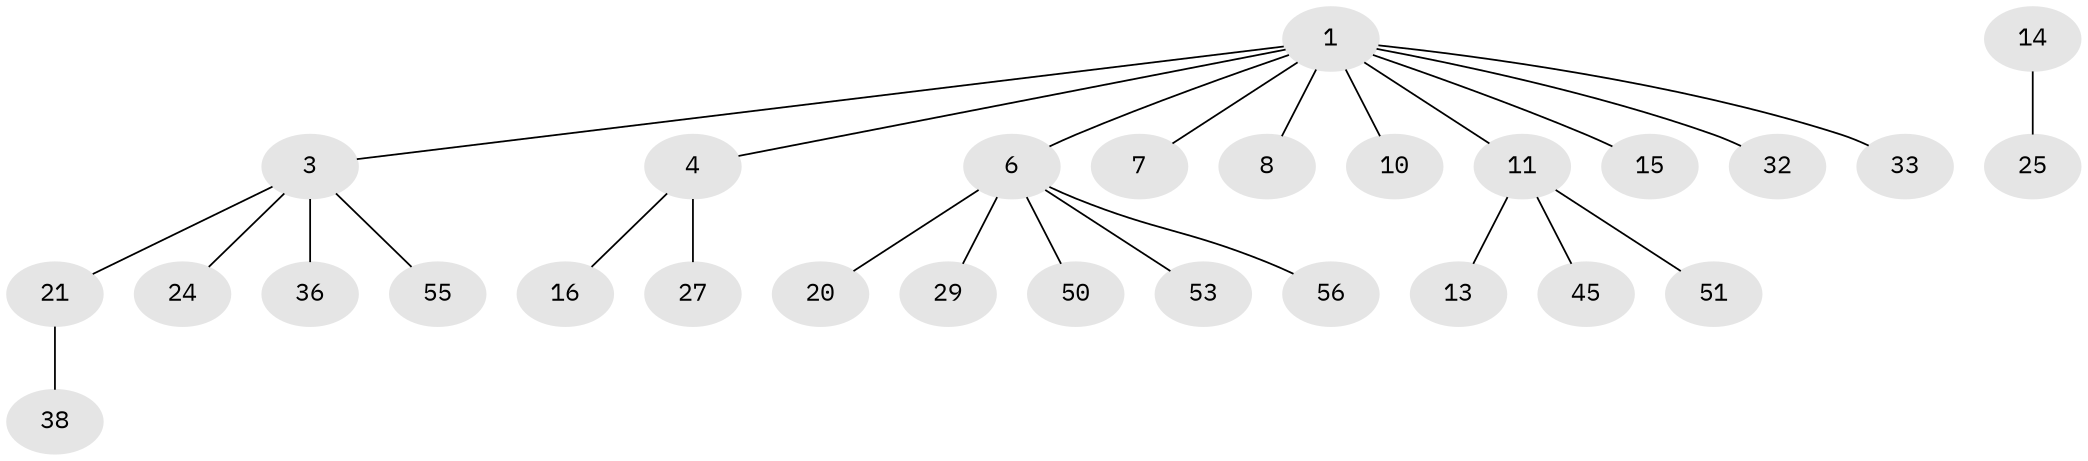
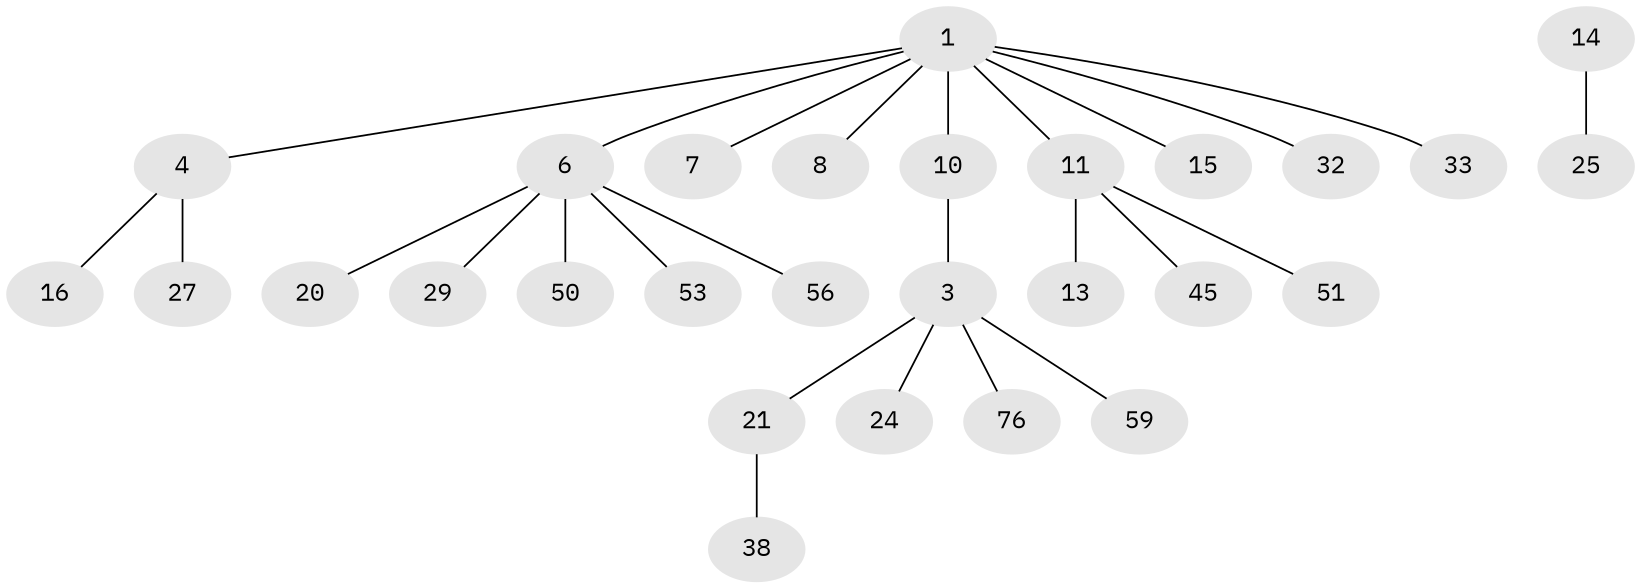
edge "1" -- "3": now "10" -- "3"
node "36": label "36" -> "76"
node "55": label "55" -> "59"
